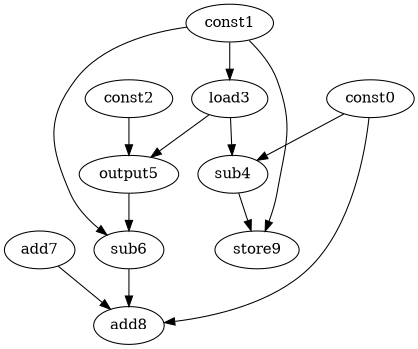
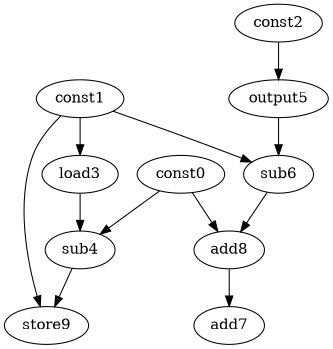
edge "load3" -> "output5": removed
edge "add7" -> "add8": reversed
